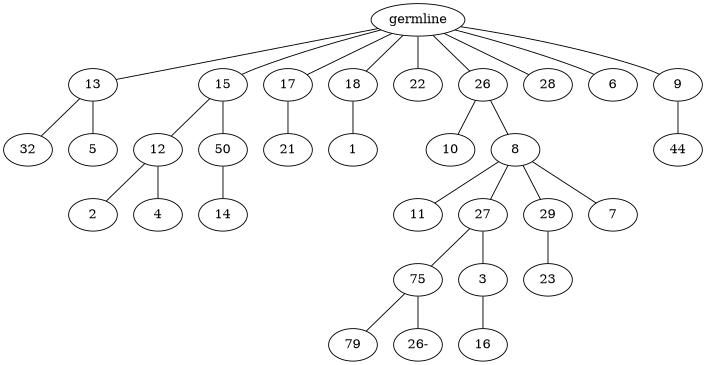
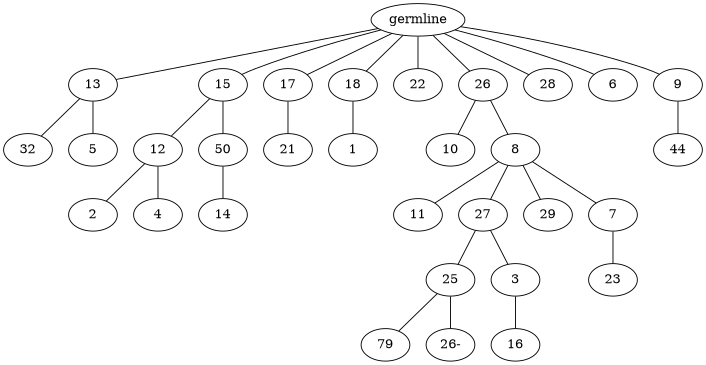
edge "29" -- "23": now "7" -- "23"
node "75": label "75" -> "25"
